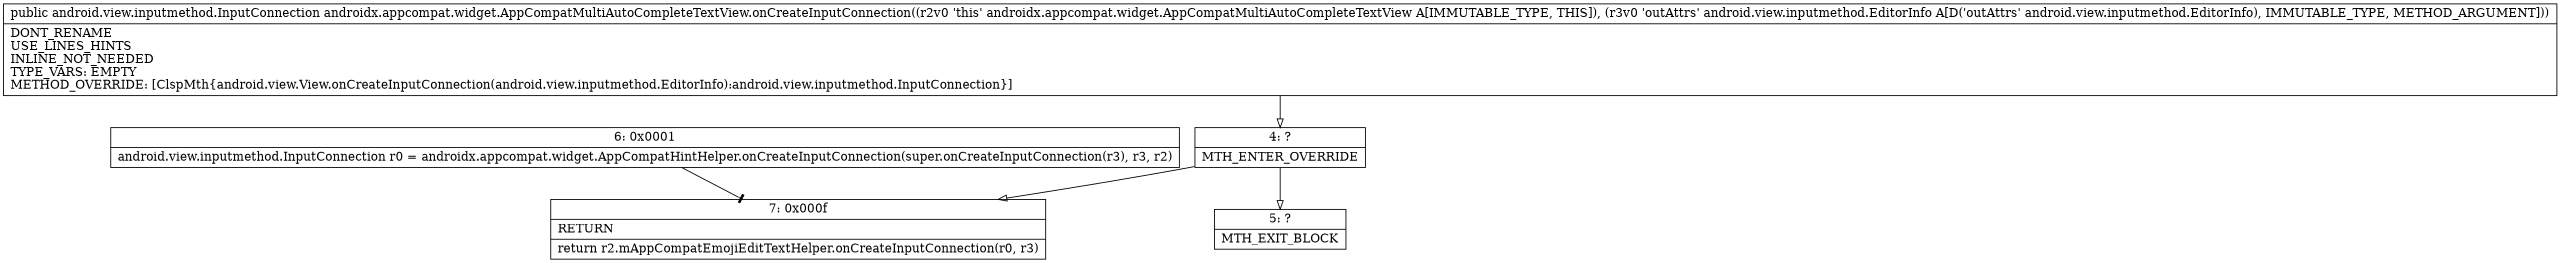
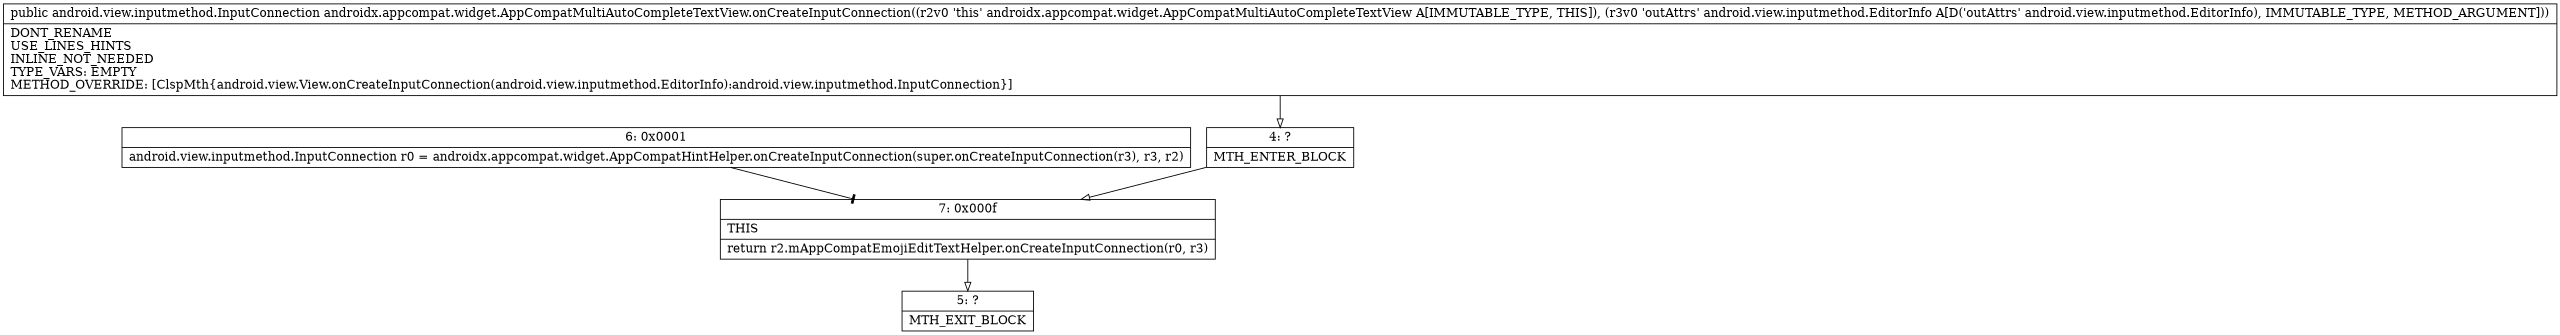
node "4: ?": text "MTH_ENTER_OVERRIDE" -> "MTH_ENTER_BLOCK"
edge "4: ?" -> "5: ?": now "7: 0x000f" -> "5: ?"
node "7: 0x000f": text "RETURN" -> "THIS"
